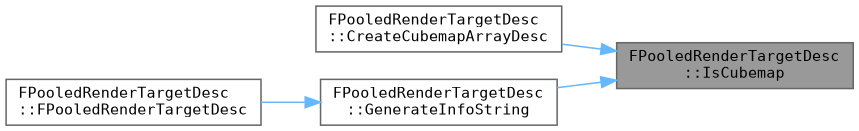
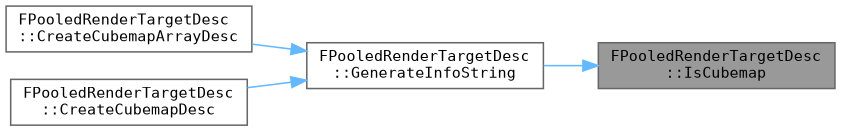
edge "FPooledRenderTargetDesc ::CreateCubemapArrayDesc" -> "FPooledRenderTargetDesc ::IsCubemap": now "FPooledRenderTargetDesc ::CreateCubemapArrayDesc" -> "FPooledRenderTargetDesc ::GenerateInfoString"
node "FPooledRenderTargetDesc ::FPooledRenderTargetDesc": label "FPooledRenderTargetDesc ::FPooledRenderTargetDesc" -> "FPooledRenderTargetDesc ::CreateCubemapDesc"
